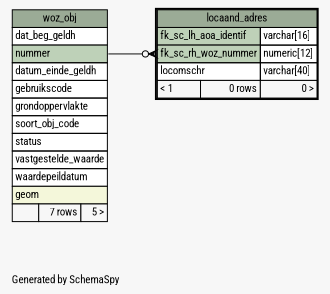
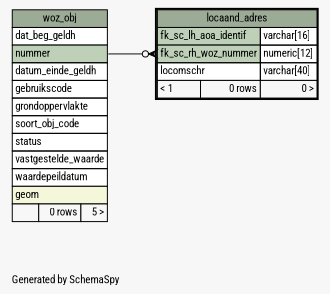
node "woz_obj": text "7 rows" -> "0 rows"
